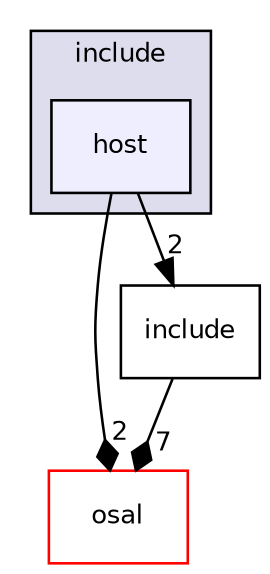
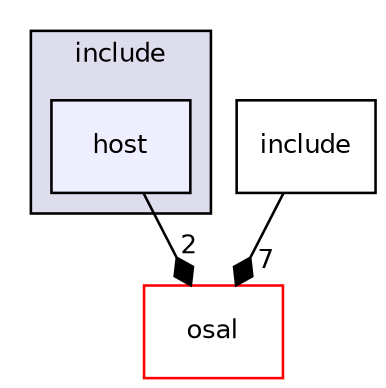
edge "host" -> "include": removed
